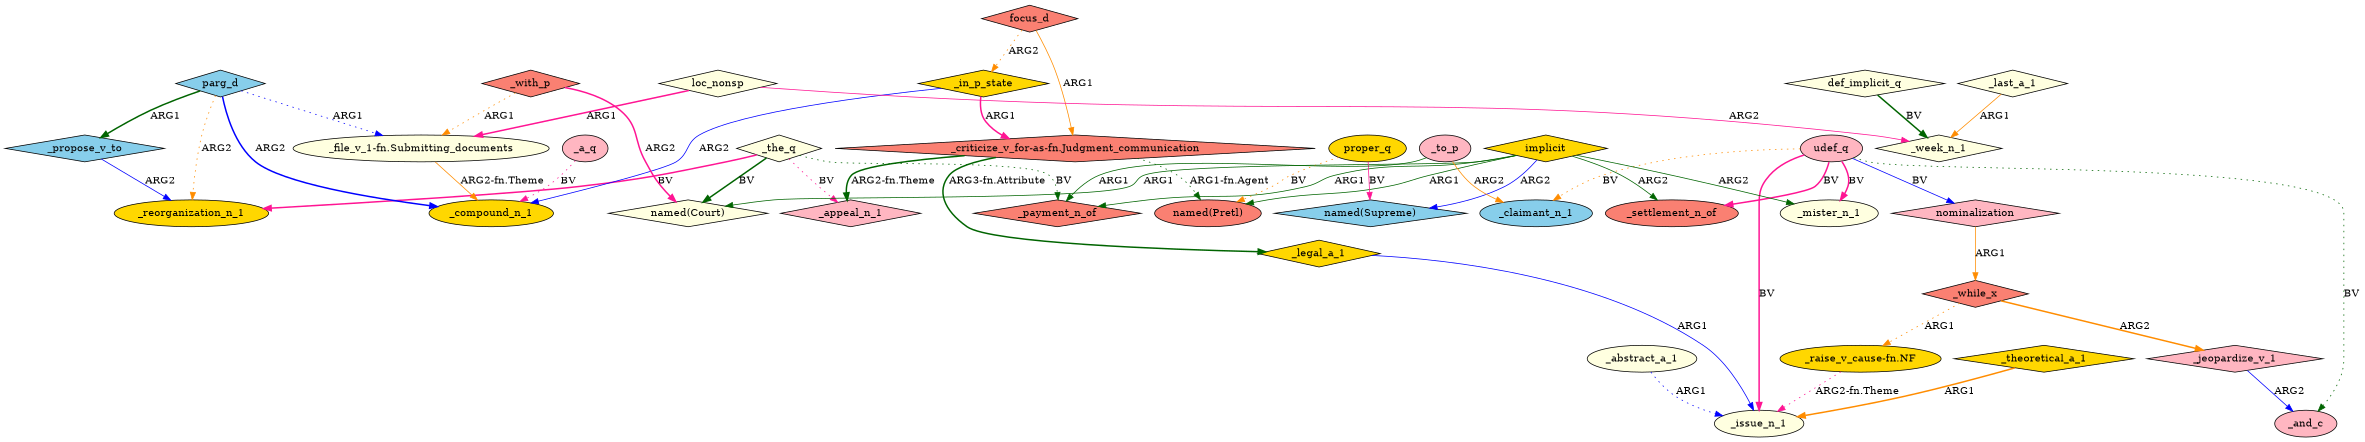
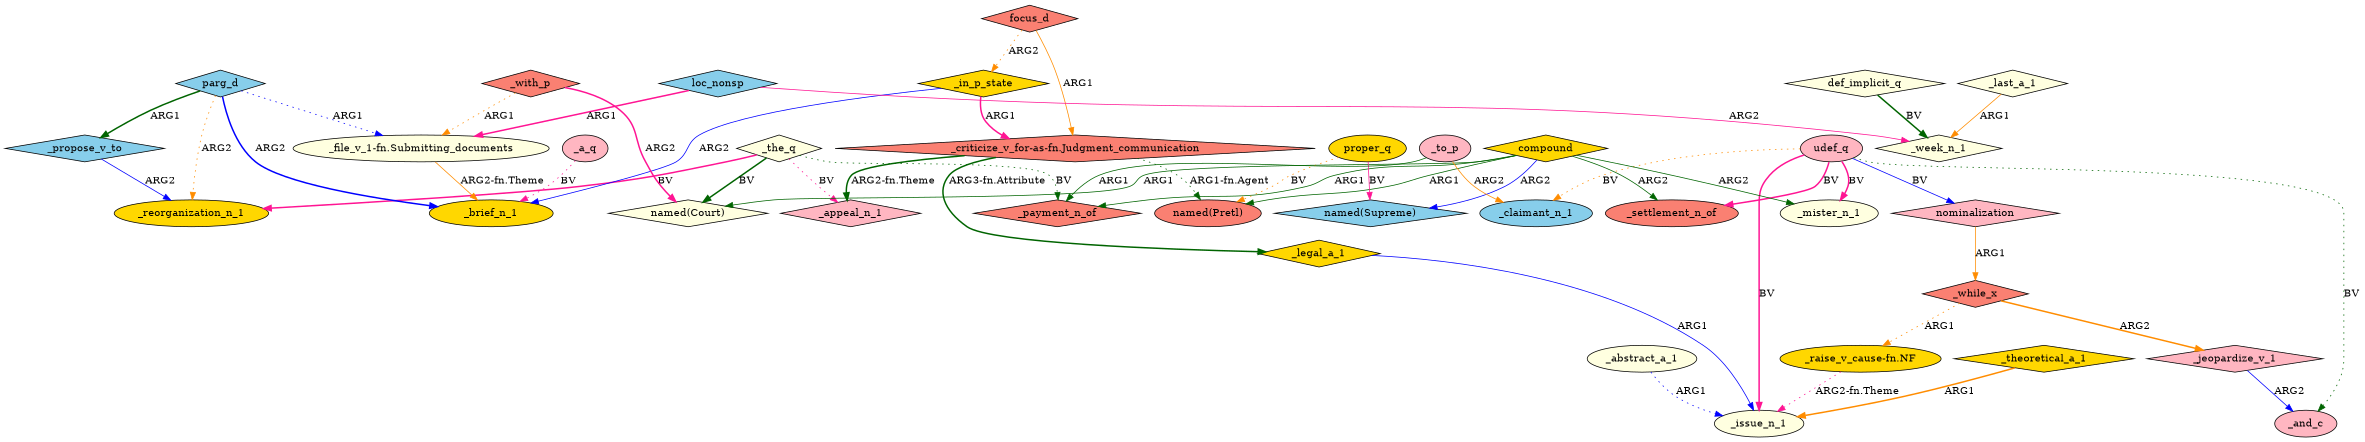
node "loc_nonsp": fillcolor lightyellow -> skyblue
node "implicit": label "implicit" -> "compound"
node "_compound_n_1": label "_compound_n_1" -> "_brief_n_1"
